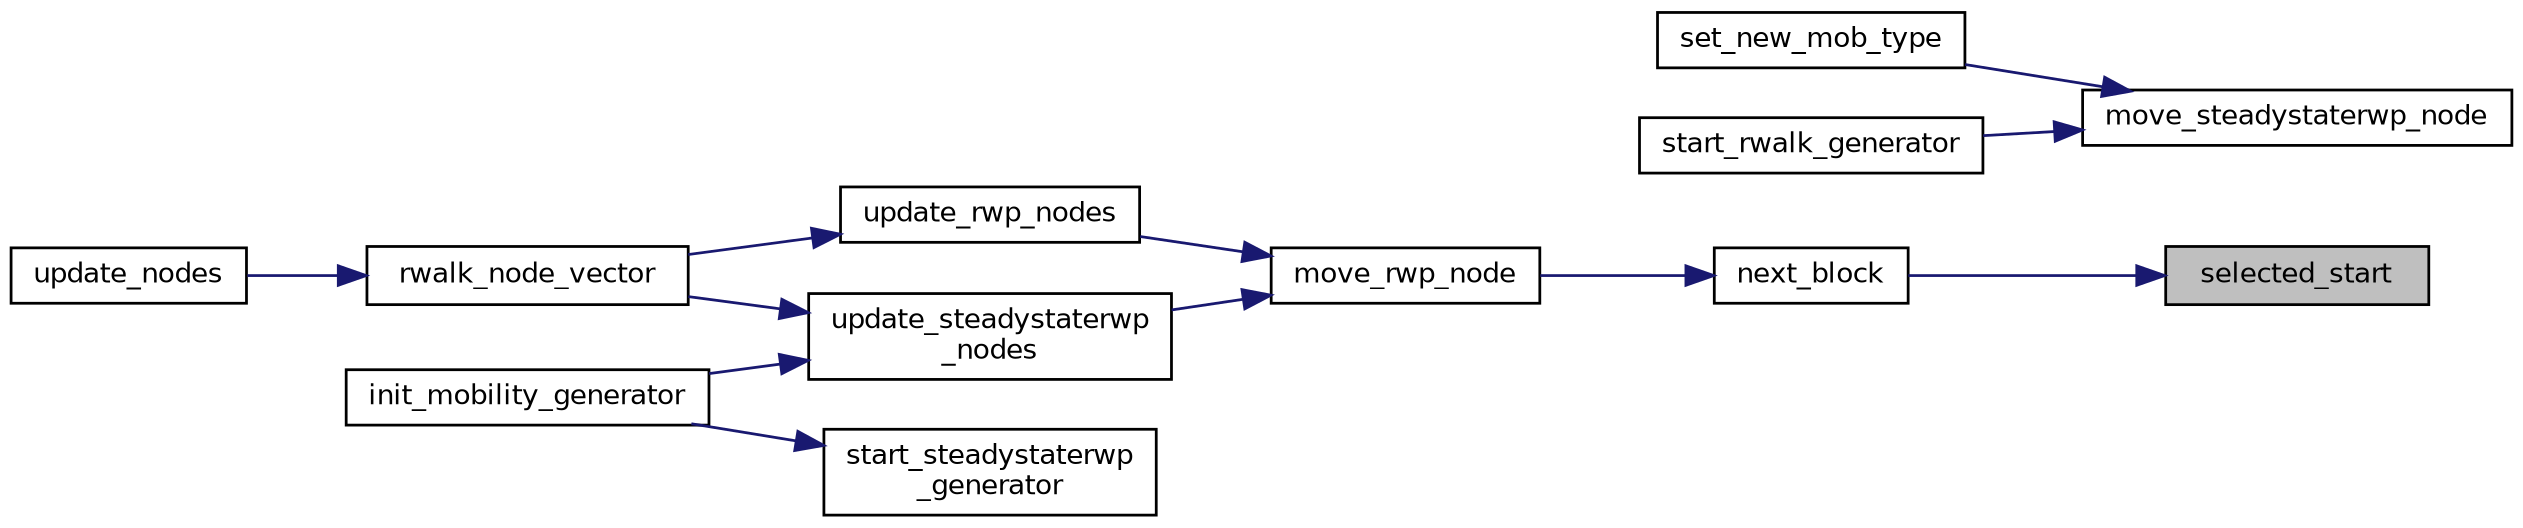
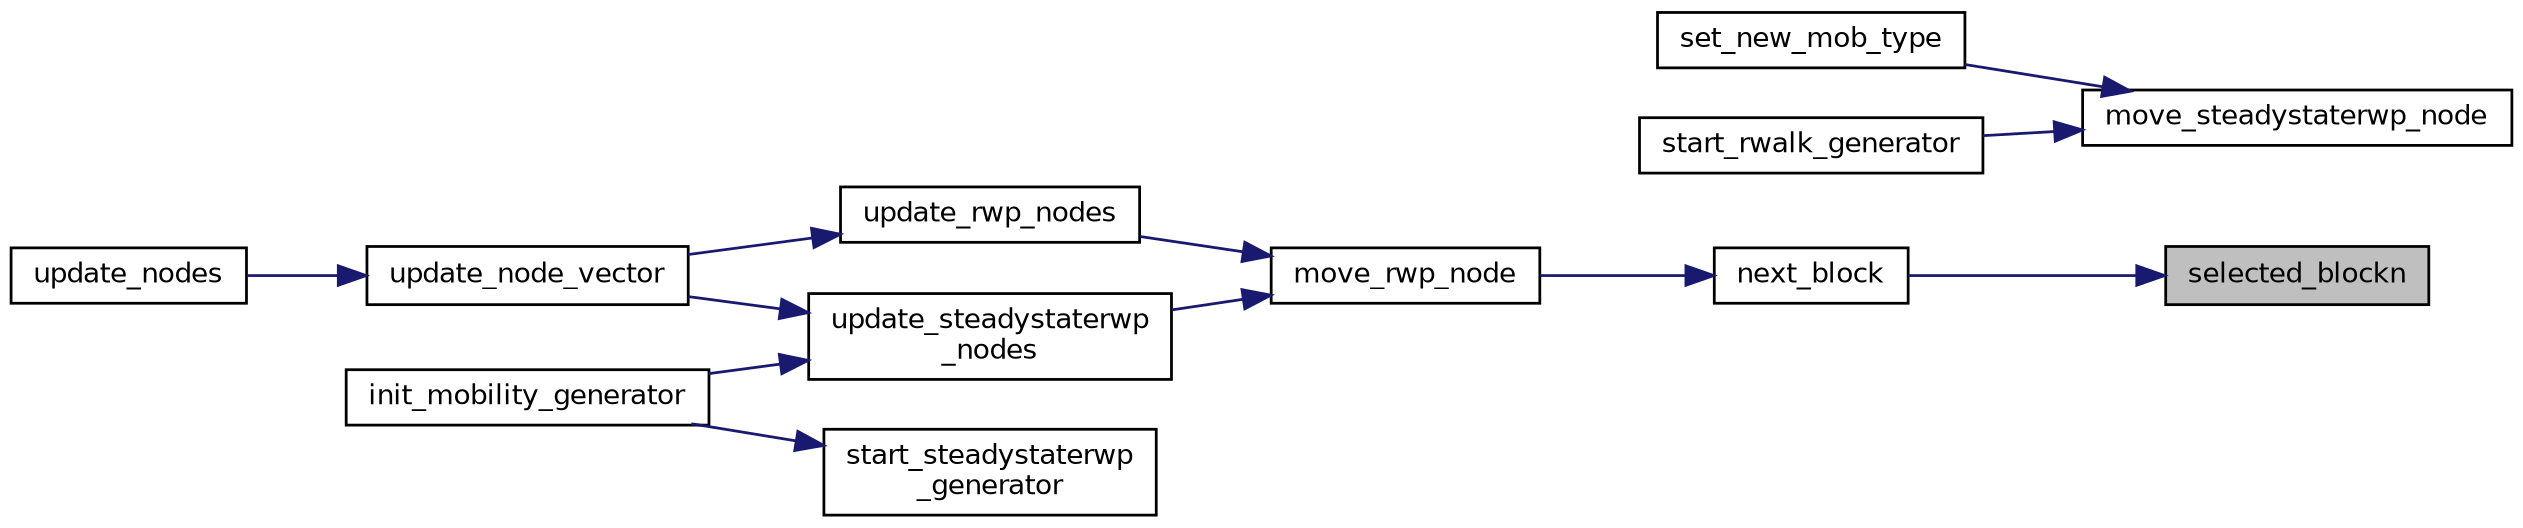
node "rwalk_node_vector": label "rwalk_node_vector" -> "update_node_vector"
node "selected_start": label "selected_start" -> "selected_blockn"
